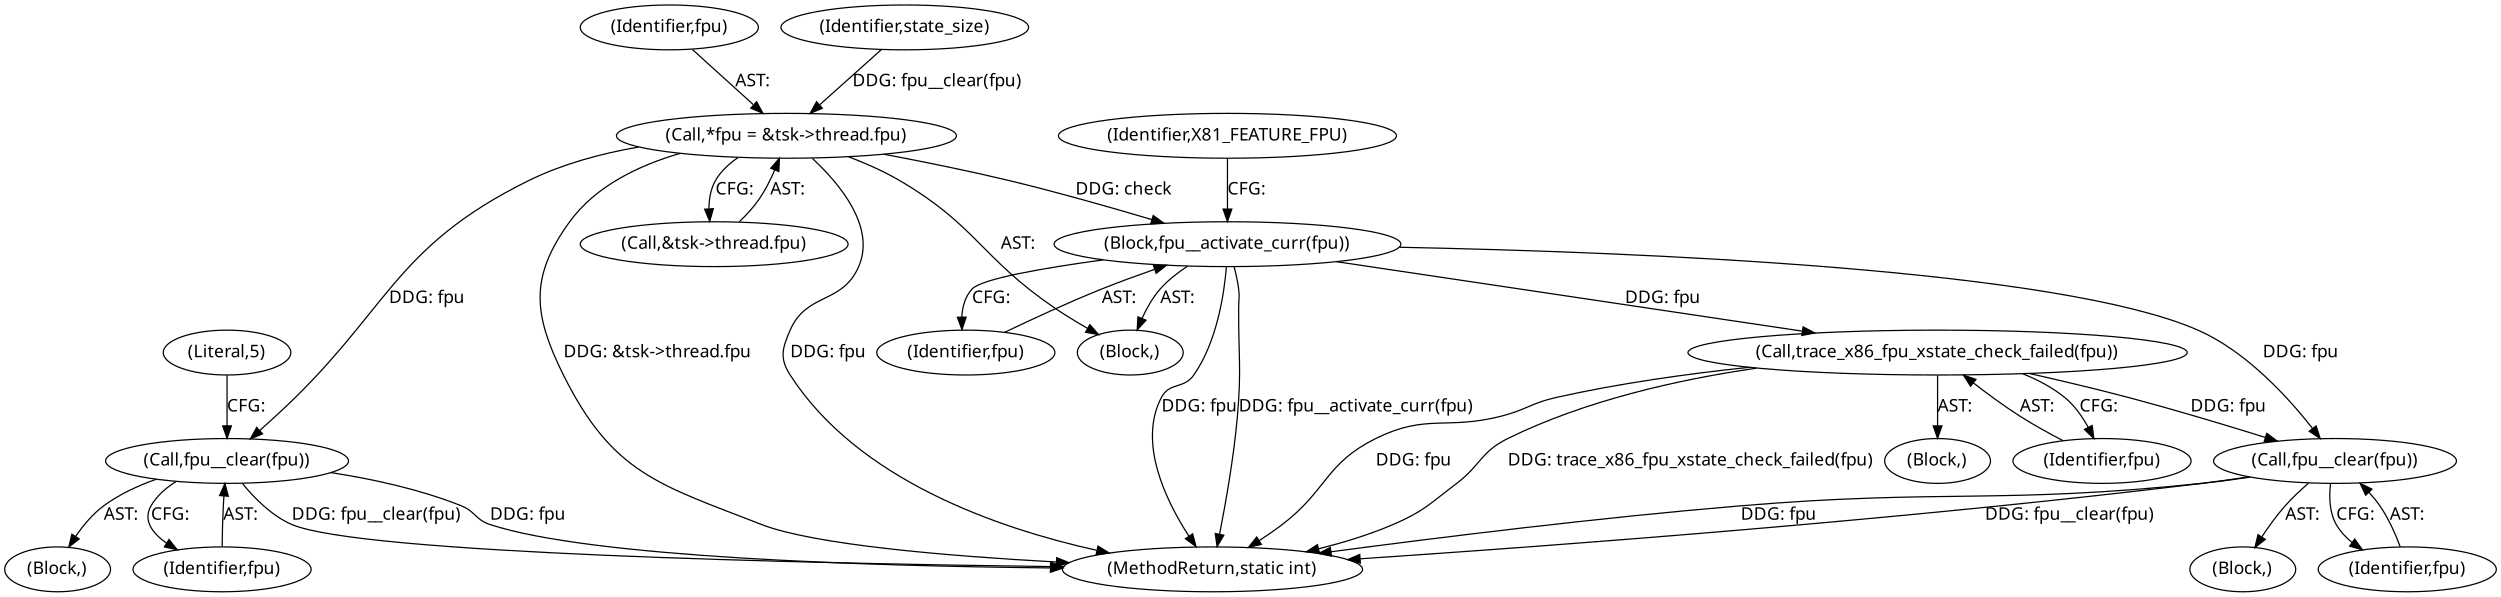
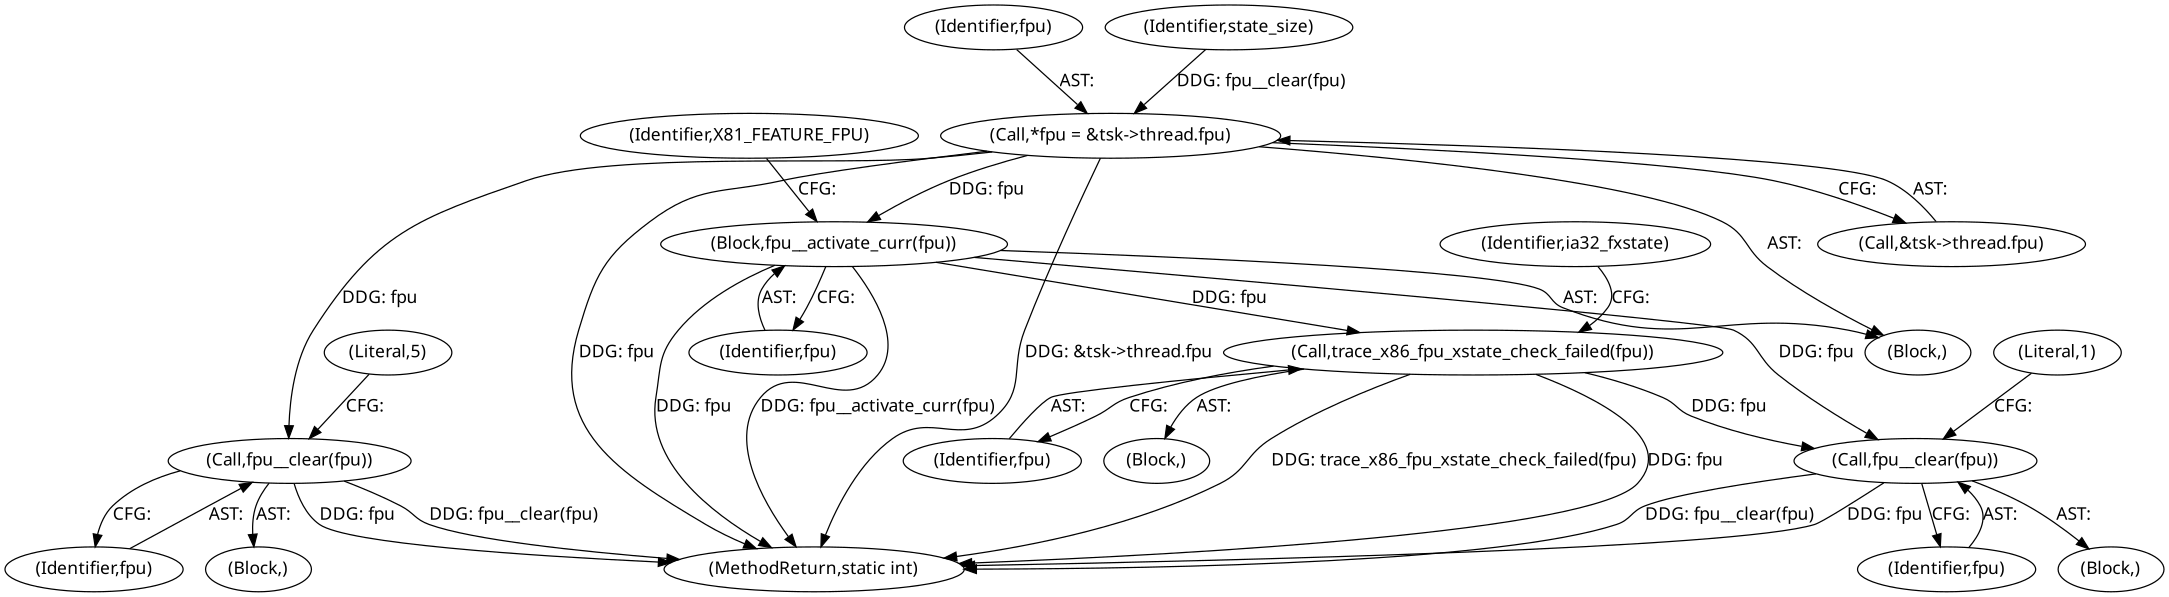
edge "(Call,*fpu = &tsk->thread.fpu)" -> "(Block,fpu__activate_curr(fpu))": label "DDG: check" -> "DDG: fpu"
node "(Identifier,ia32_fxstate)": added
node "(Literal,1)": added
